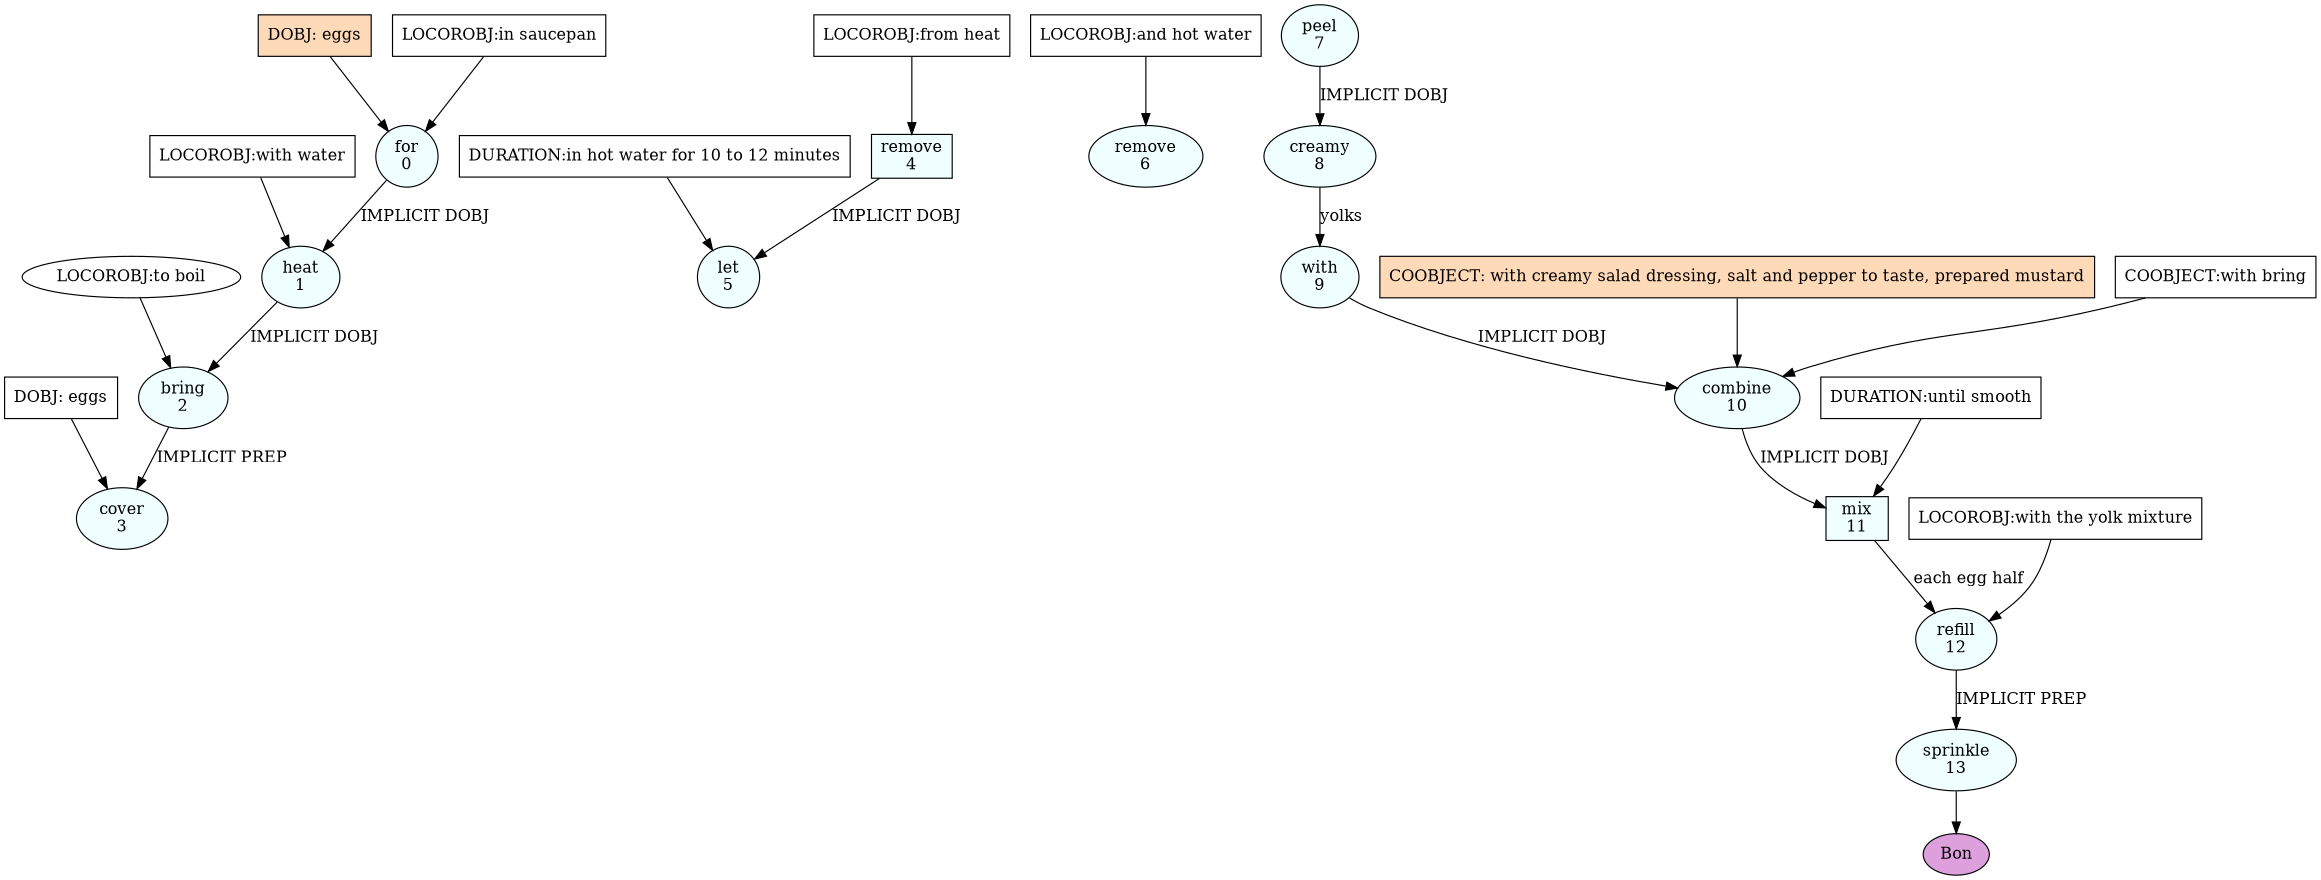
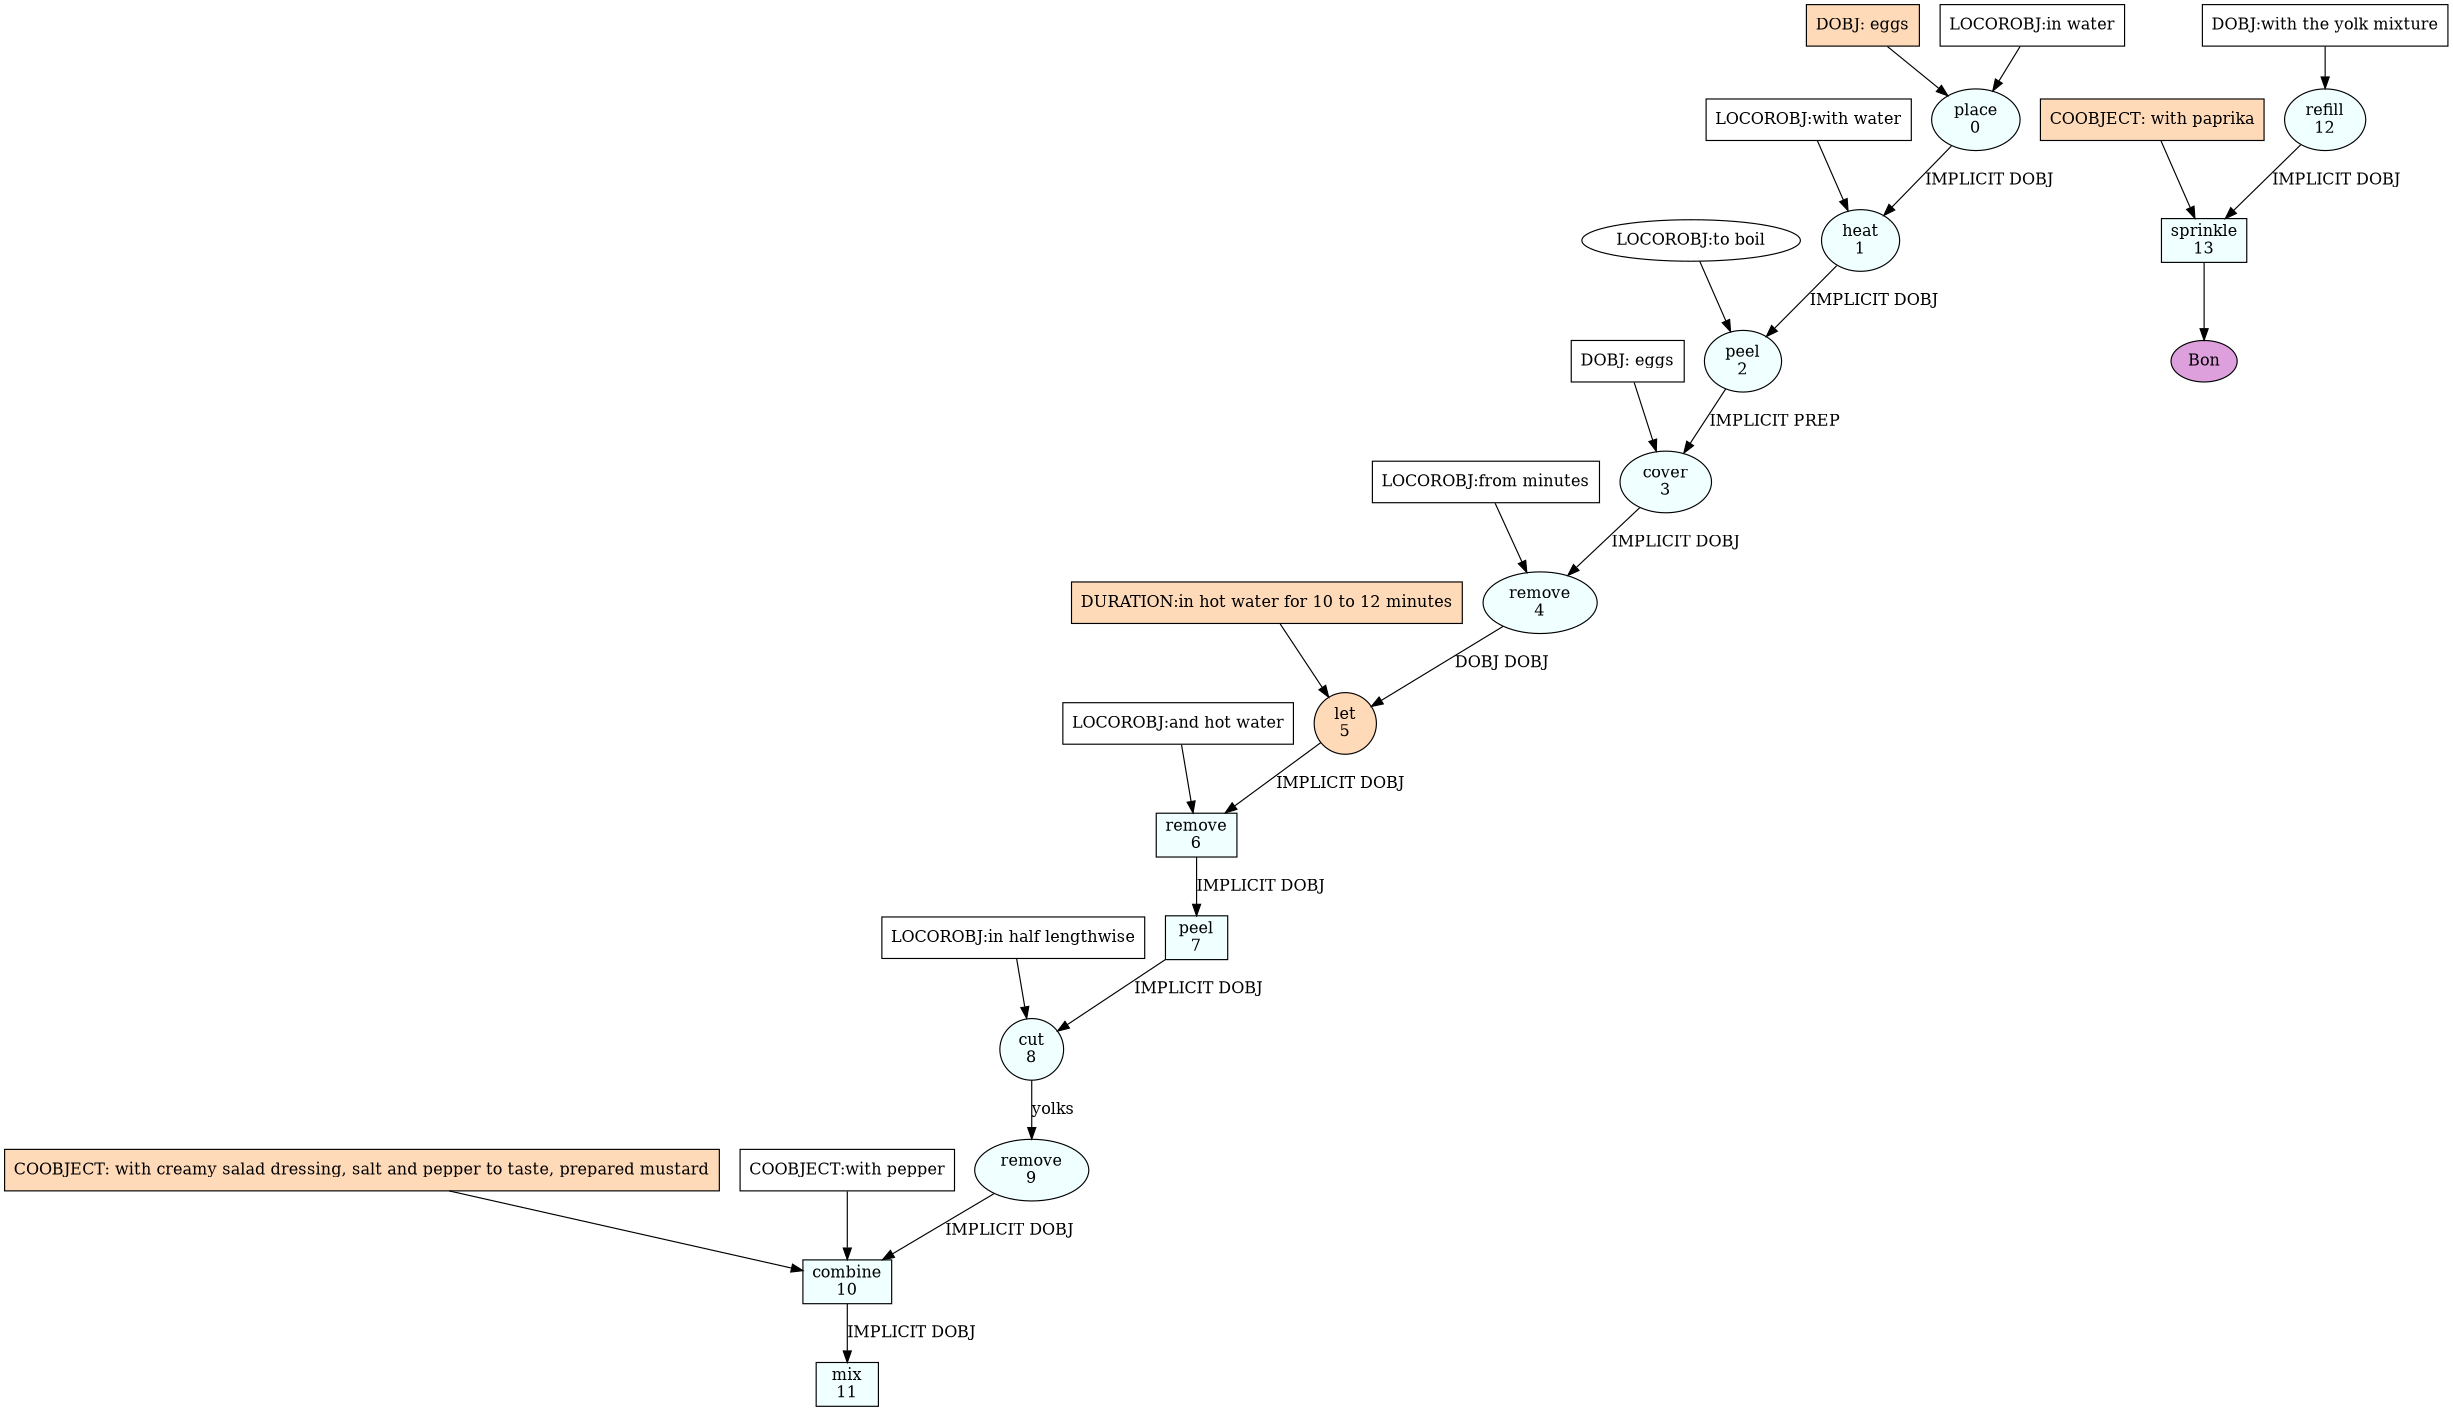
node "LOCOROBJ:in saucepan": label "LOCOROBJ:in saucepan" -> "LOCOROBJ:in water"
node "LOCOROBJ:from heat": label "LOCOROBJ:from heat" -> "LOCOROBJ:from minutes"
node "peel 7": shape ellipse -> box
node "COOBJECT: with paprika": added
node "for 0": label "for 0" -> "place 0"
node "DURATION:in hot water for 10 to 12 minutes": fillcolor white -> peachpuff
node "remove 4": shape box -> ellipse
node "remove 6": shape ellipse -> box
node "creamy 8": label "creamy 8" -> "cut 8"
edge "remove 4" -> "let 5": label "IMPLICIT DOBJ" -> "DOBJ DOBJ"
node "let 5": fillcolor azure -> peachpuff
node "with 9": label "with 9" -> "remove 9"
node "COOBJECT:with bring": label "COOBJECT:with bring" -> "COOBJECT:with pepper"
node "bring 2": label "bring 2" -> "peel 2"
node "combine 10": shape ellipse -> box
node "DURATION:until smooth": removed
node "LOCOROBJ:with the yolk mixture": label "LOCOROBJ:with the yolk mixture" -> "DOBJ:with the yolk mixture"
edge "cover 3" -> "remove 4": added, label "IMPLICIT DOBJ"
edge "mix 11" -> "refill 12": removed, label "each egg half"
edge "refill 12" -> "sprinkle 13": label "IMPLICIT PREP" -> "IMPLICIT DOBJ"
node "sprinkle 13": shape ellipse -> box
edge "let 5" -> "remove 6": added, label "IMPLICIT DOBJ"
edge "remove 6" -> "peel 7": added, label "IMPLICIT DOBJ"
node "LOCOROBJ:in half lengthwise": added
